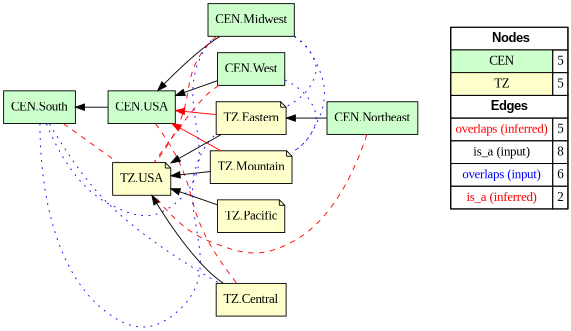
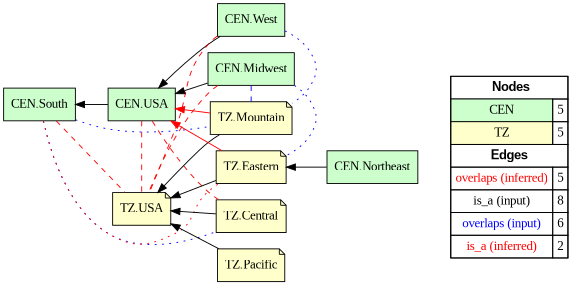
edge "CEN.Midwest" -- "TZ.Mountain": style dotted -> dashed
edge "CEN.Midwest" -- "CEN.South": now "TZ.Mountain" -- "CEN.South"
edge "CEN.Northeast" -- "TZ.USA": now "CEN.USA" -- "TZ.USA"
node "TZ.Central": shape box -> note
edge "CEN.South" -- "TZ.Eastern": color #0000ff -> #ff0000
